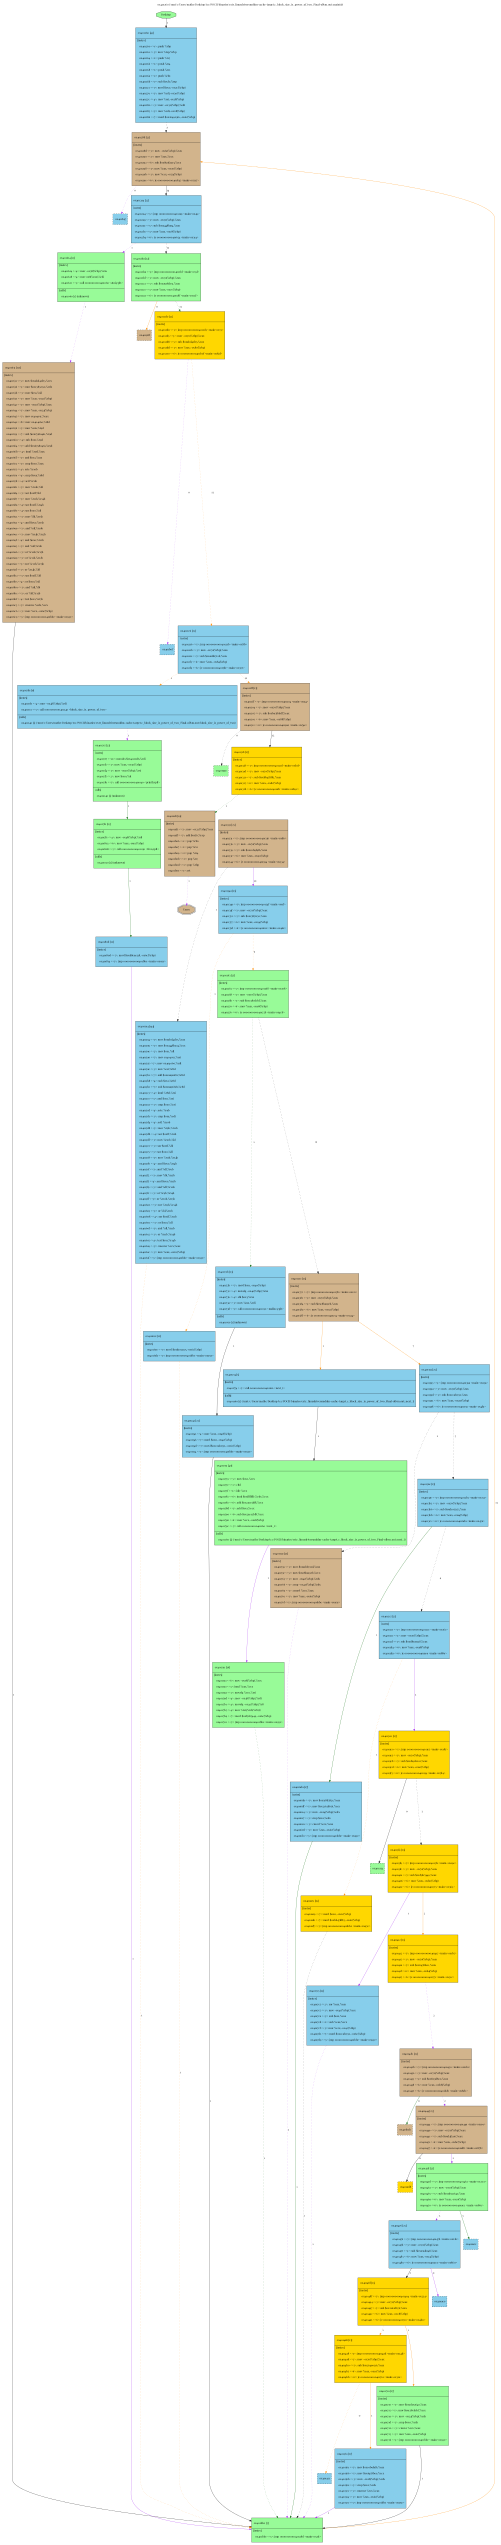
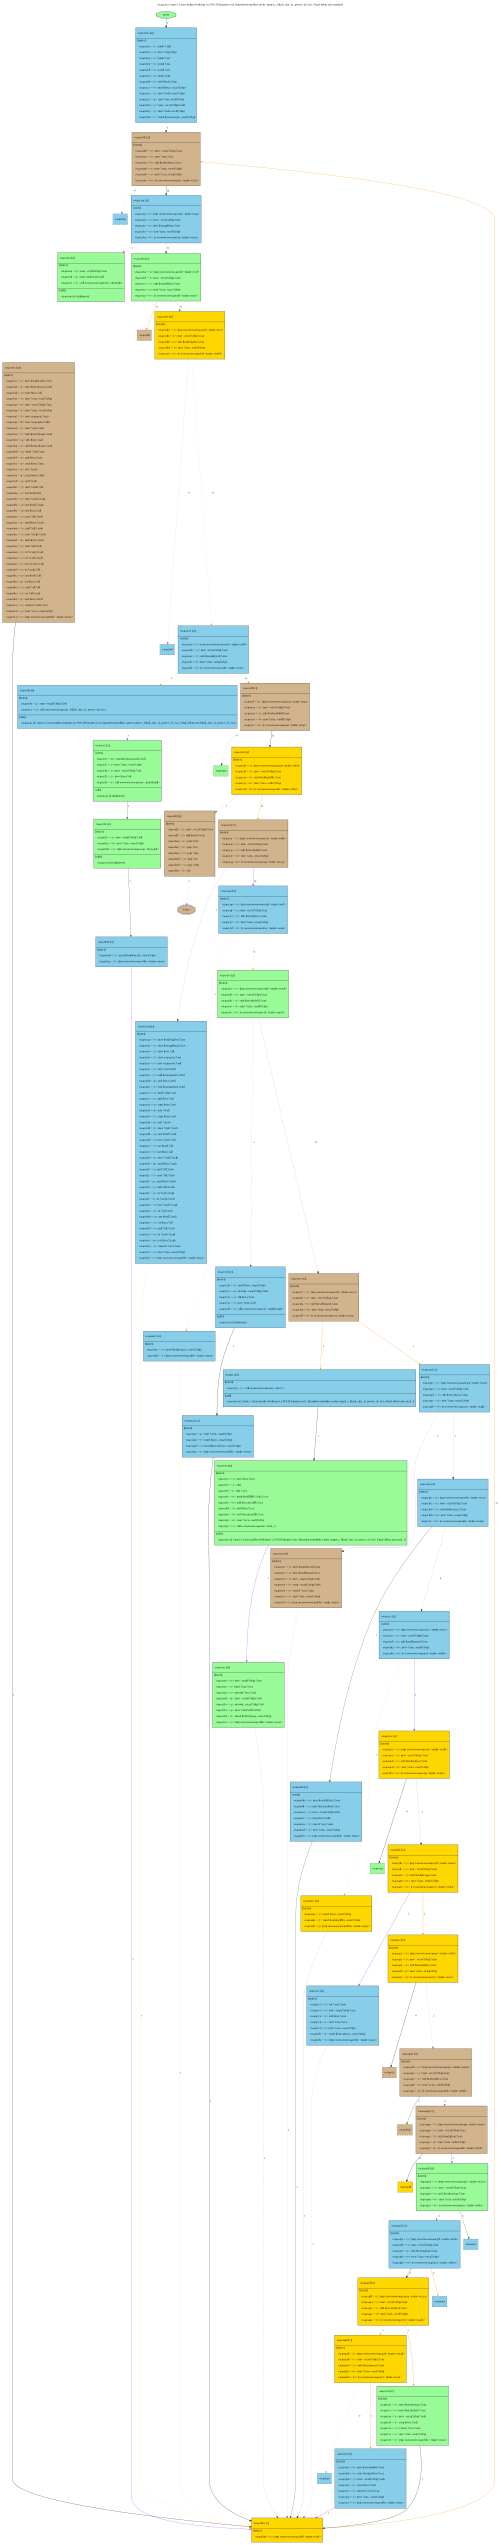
node "Desktop": label "Desktop" -> "Entry"
edge "0x401624 [13]" -> "0x401631 [157]": removed, label "1"
edge "0x401318 [25]" -> "0x401331 [25]": added, label "11"
node "0x40157c": added
edge "0x401476 [25]" -> "0x401ac0": color purple -> darkorange
node "0x401bbe [5]": fillcolor palegreen -> gold
